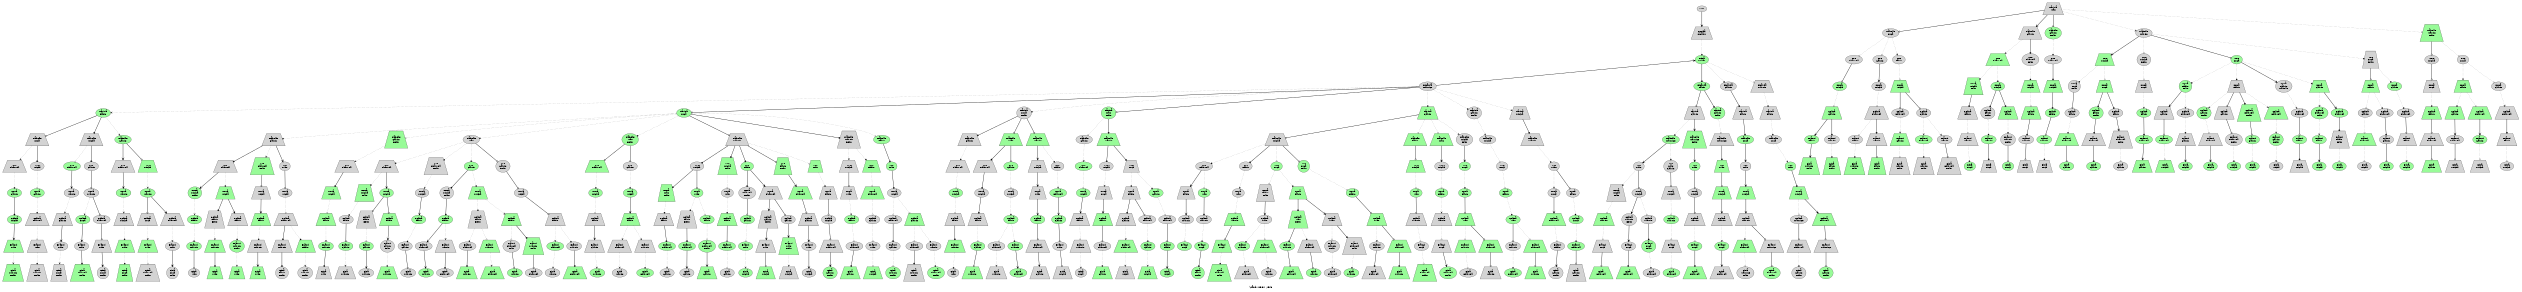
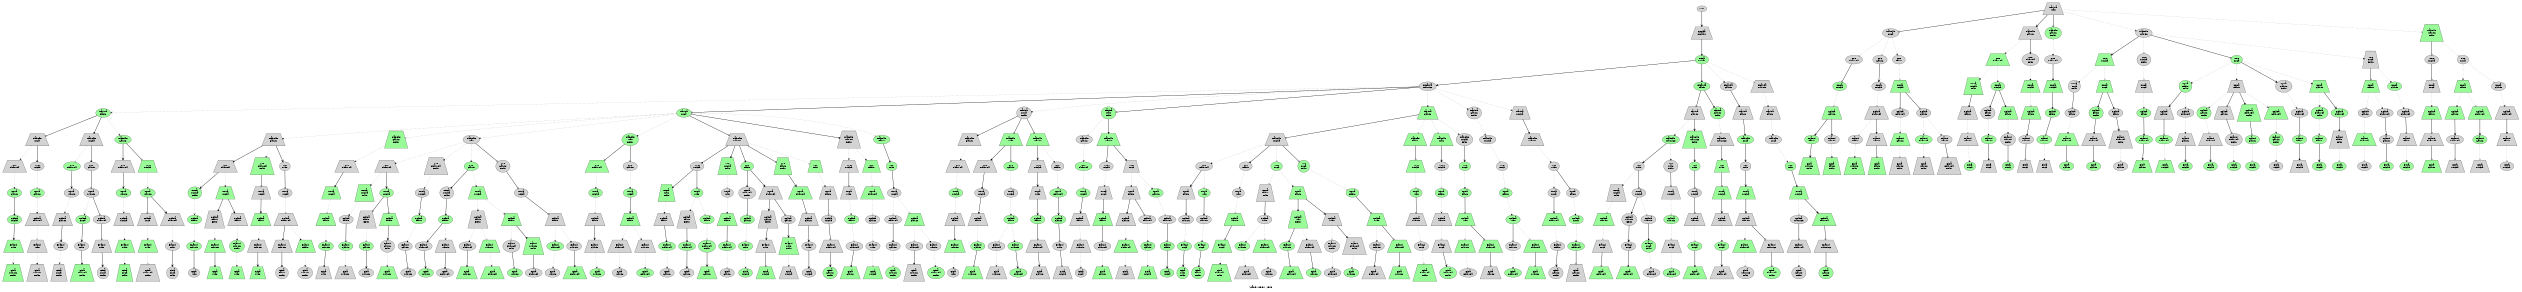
edge "Cecilia Amadu" -> "Luisa Lukas": style dotted -> bold
edge "Ricarda Maurice" -> "Luisa Lukas": reversed
node "Anna Calvin Isabelle": label "Anna Calvin Isabelle" -> "Anna Calvin Felix"
node "Zoe Max Calvin": label "Zoe Max Calvin" -> "Zoe Max Felix"
node "Gina Max Felix": added
